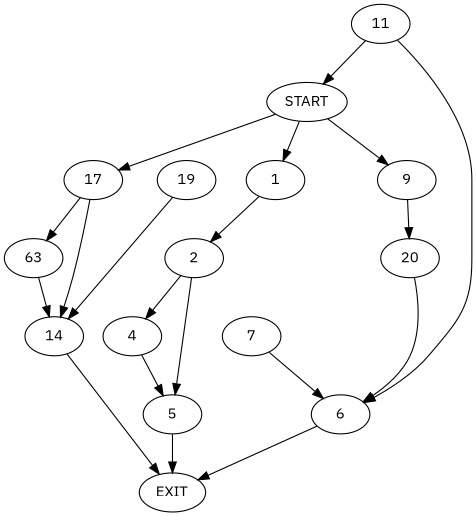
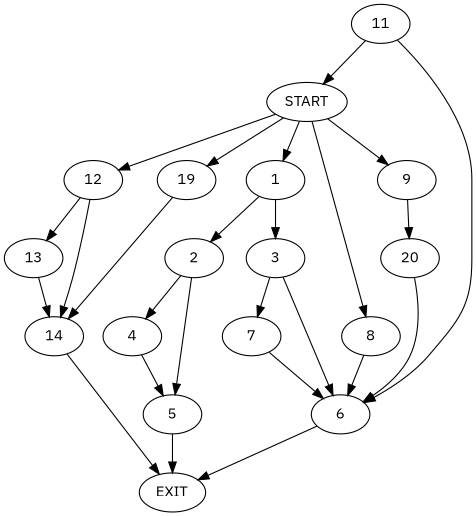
edge "START" -> "19": added
node "17": label "17" -> "12"
node "63": label "63" -> "13"
node "3": added
node "8": added
